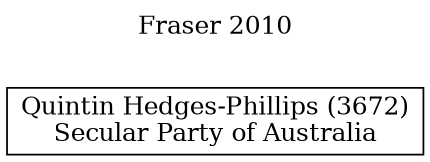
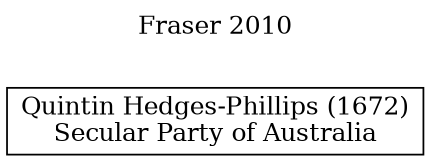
node "Quintin Hedges-Phillips (3672) Secular Party of Australia": label "Quintin Hedges-Phillips (3672) Secular Party of Australia" -> "Quintin Hedges-Phillips (1672) Secular Party of Australia"
